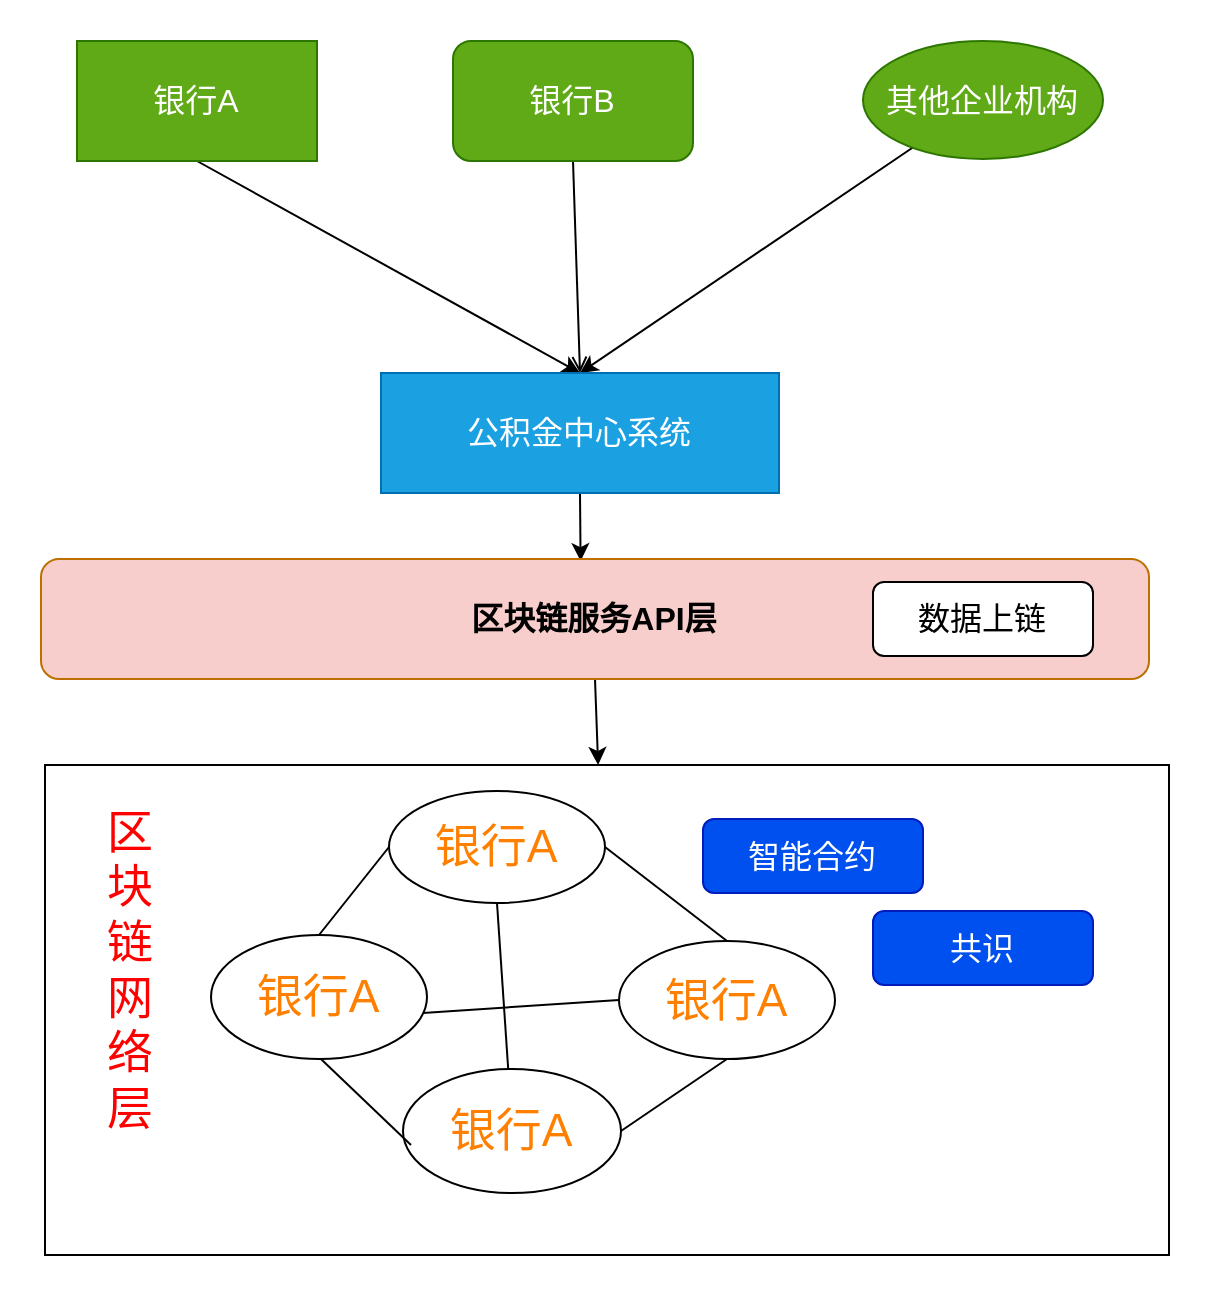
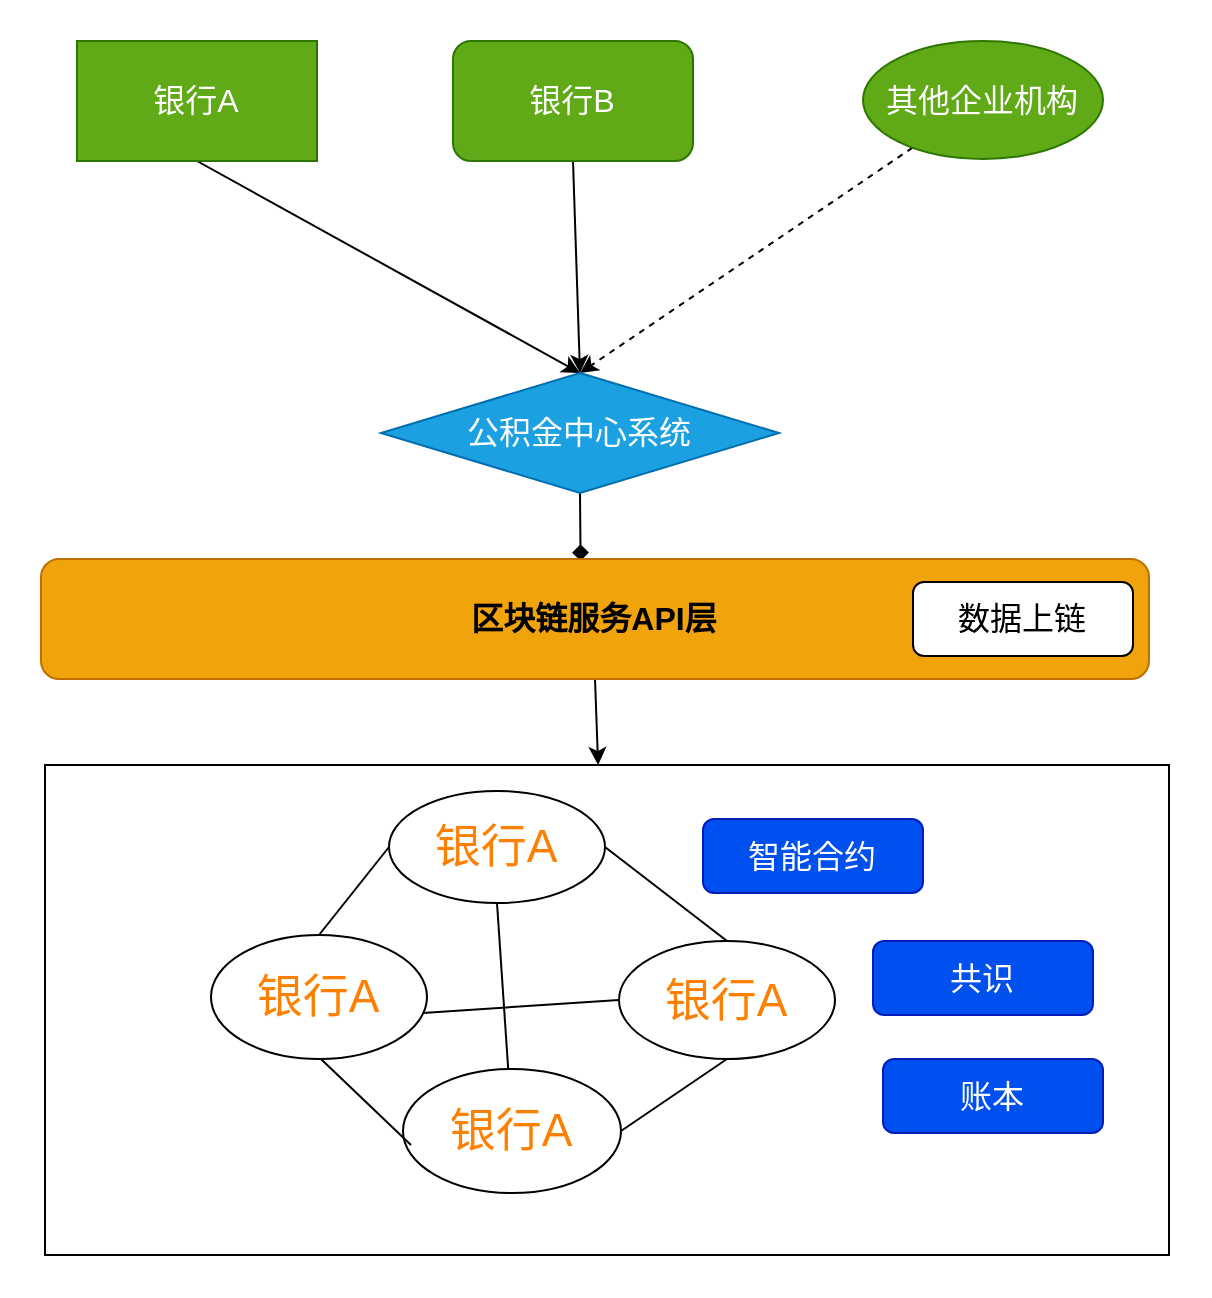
edge "其他企业机构" -> "公积金中心系统": style solid -> dashed
edge "银行B" -> "公积金中心系统": arrowhead open -> classic
node "公积金中心系统": shape rectangle -> diamond
edge "公积金中心系统" -> "区块链服务API层": arrowhead classic -> diamond
node "区块链服务API层": fillcolor #f8cecc -> #f0a30a
node "数据上链": moved (983, 619) -> (1023, 619)
node "共识": moved (983, 948) -> (983, 978)
node "区块链网络层": removed
node "账本": added
